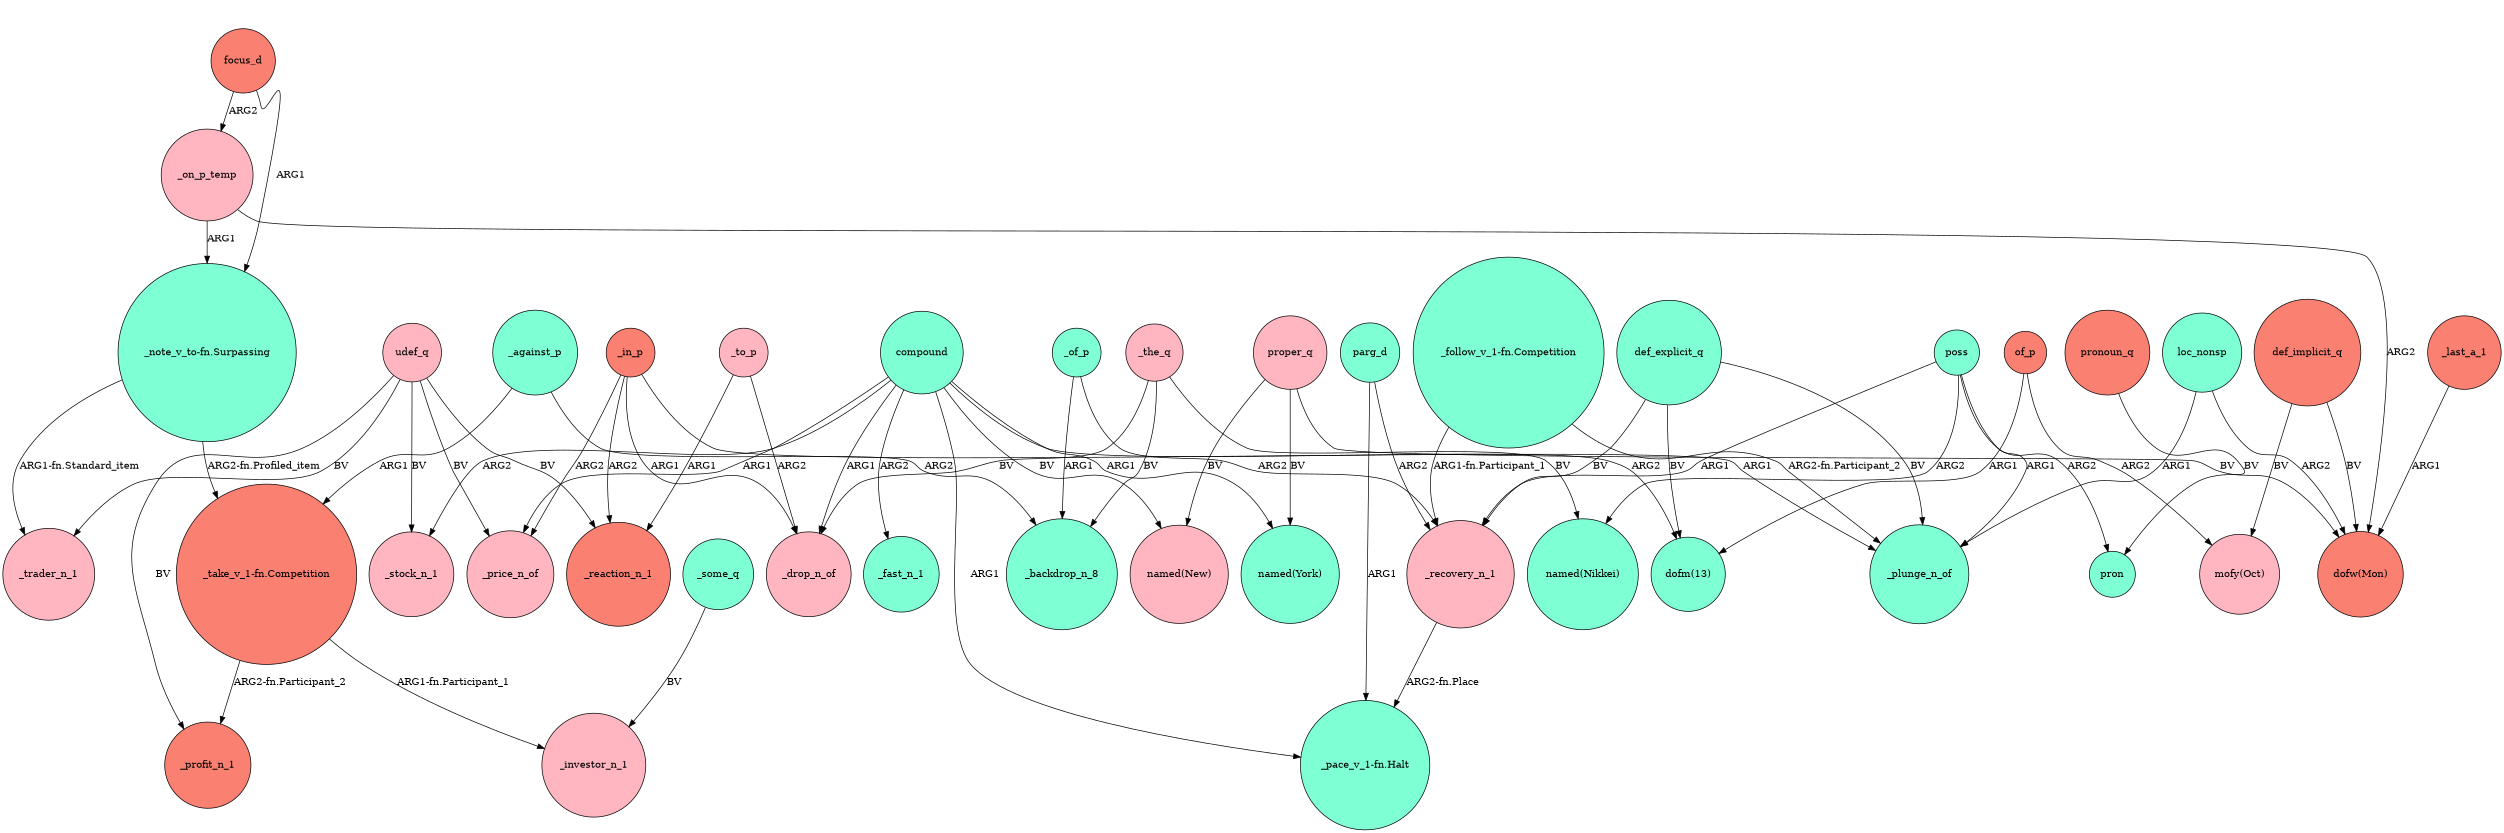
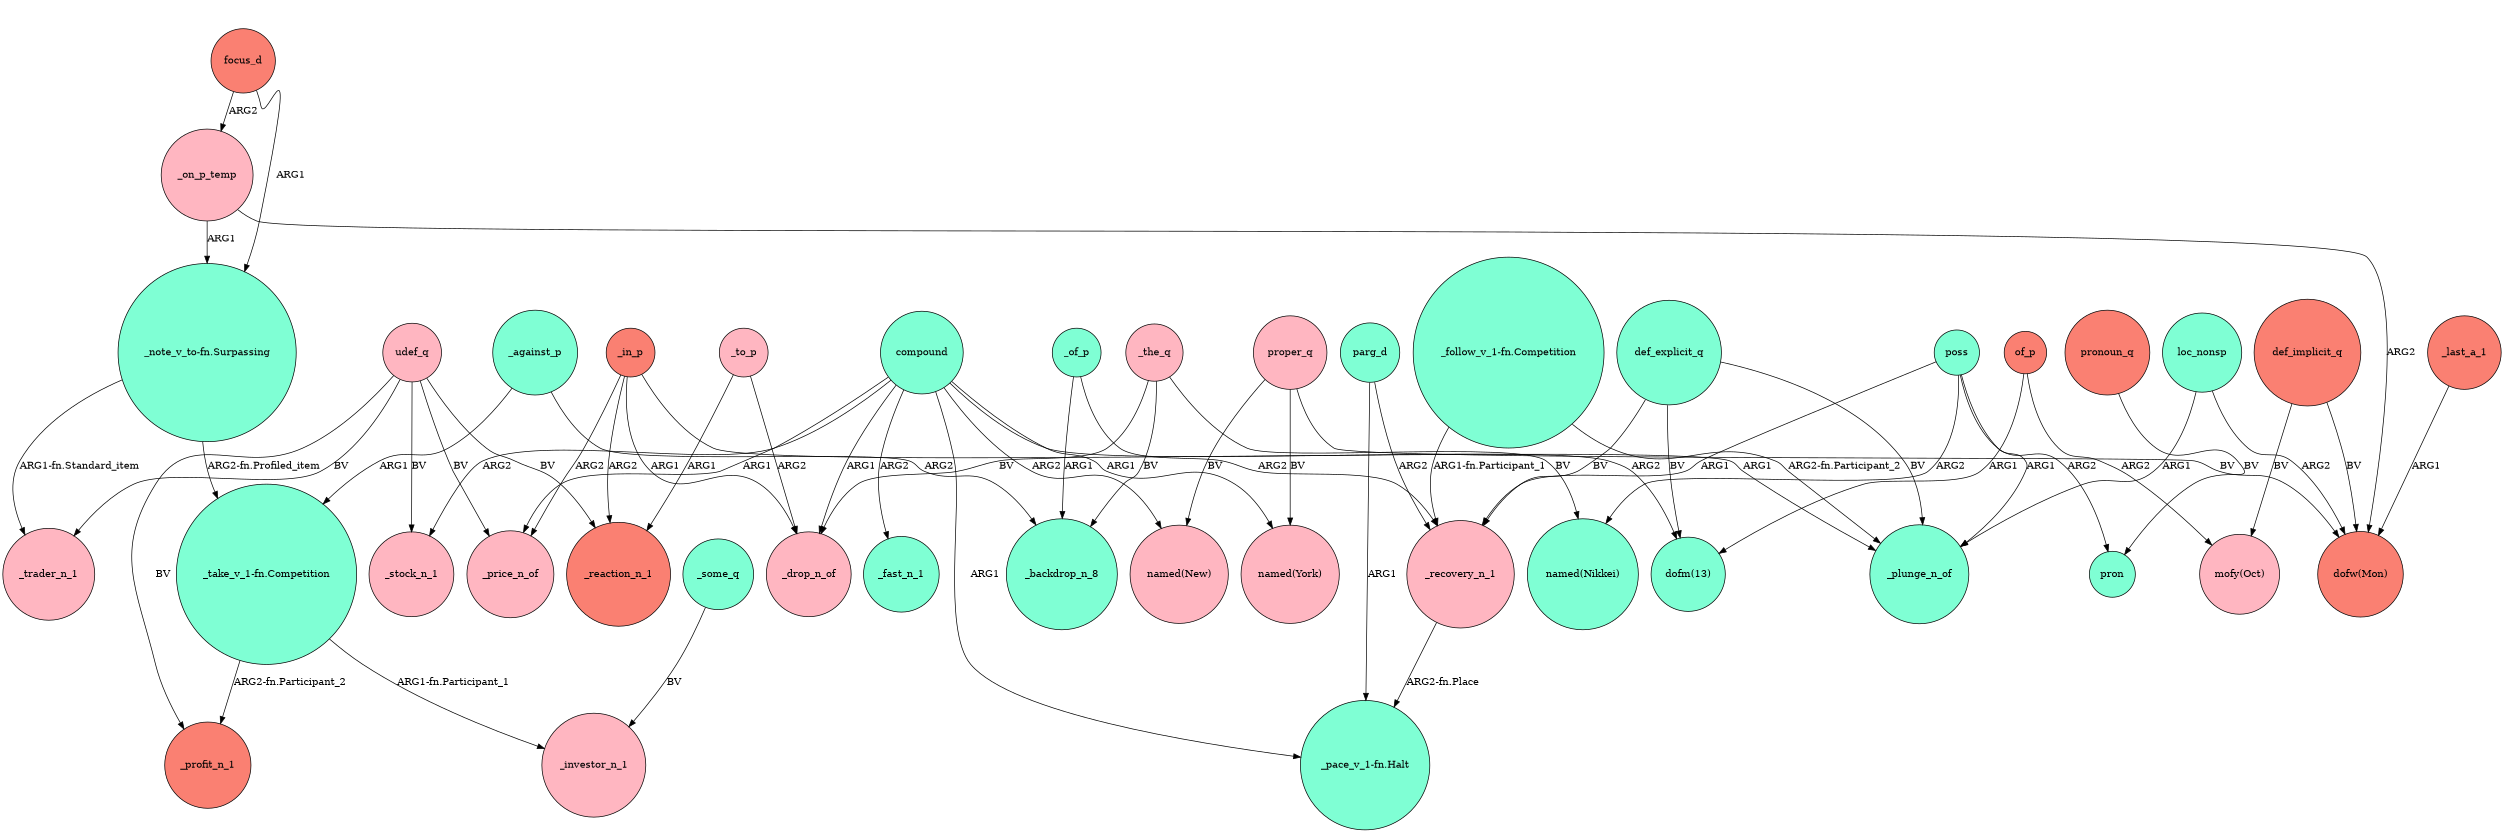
edge "compound" -> "named(New)": label "BV" -> "ARG2"
node "_take_v_1-fn.Competition": fillcolor salmon -> aquamarine
node "named(York)": fillcolor aquamarine -> lightpink
